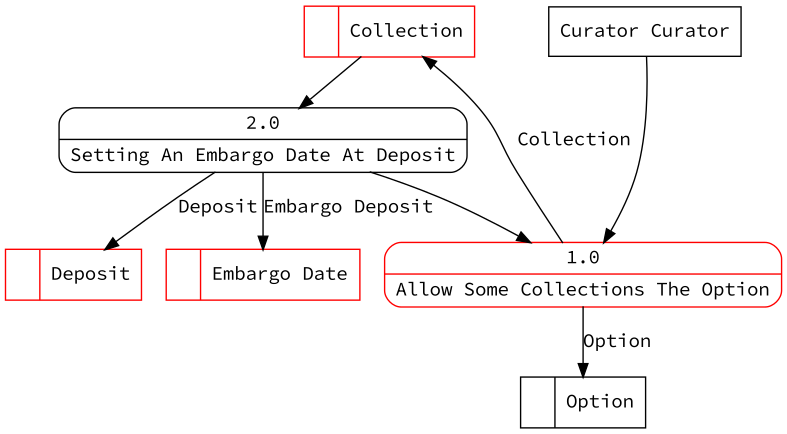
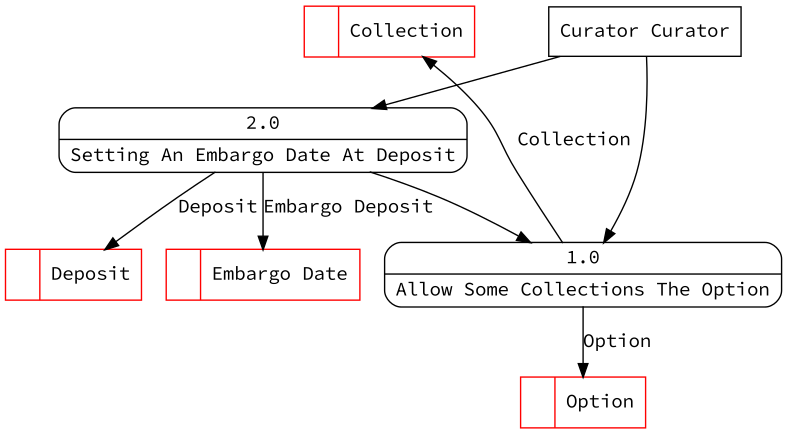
edge "Collection" -> "2.0": now "Curator Curator" -> "2.0"
node "1.0": color red -> black
node "Option": color black -> red
